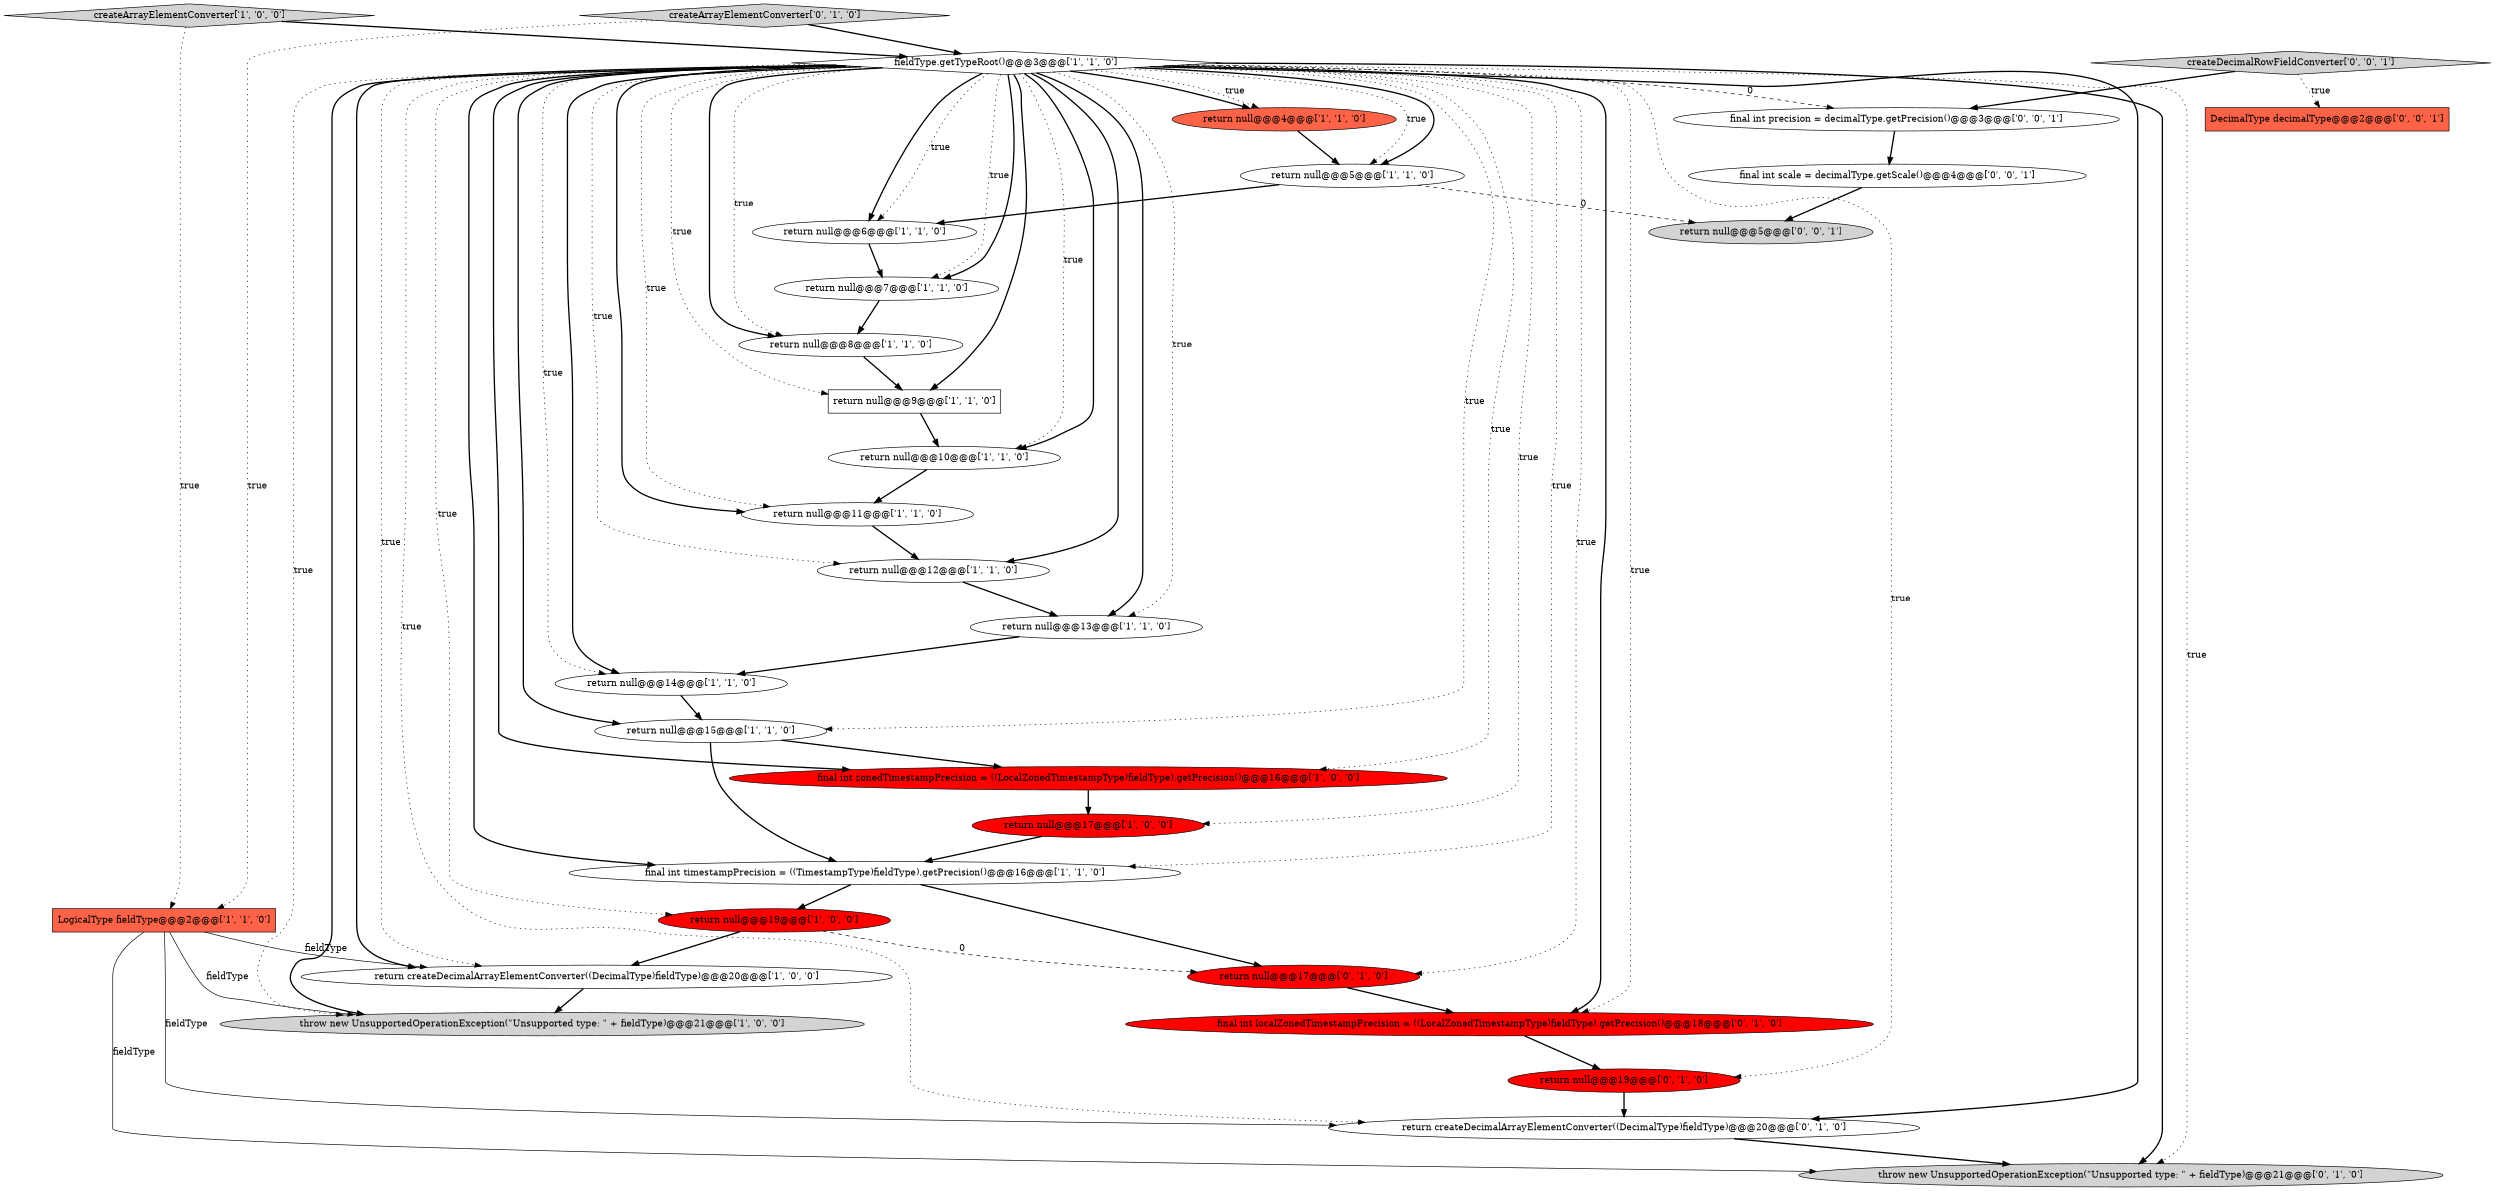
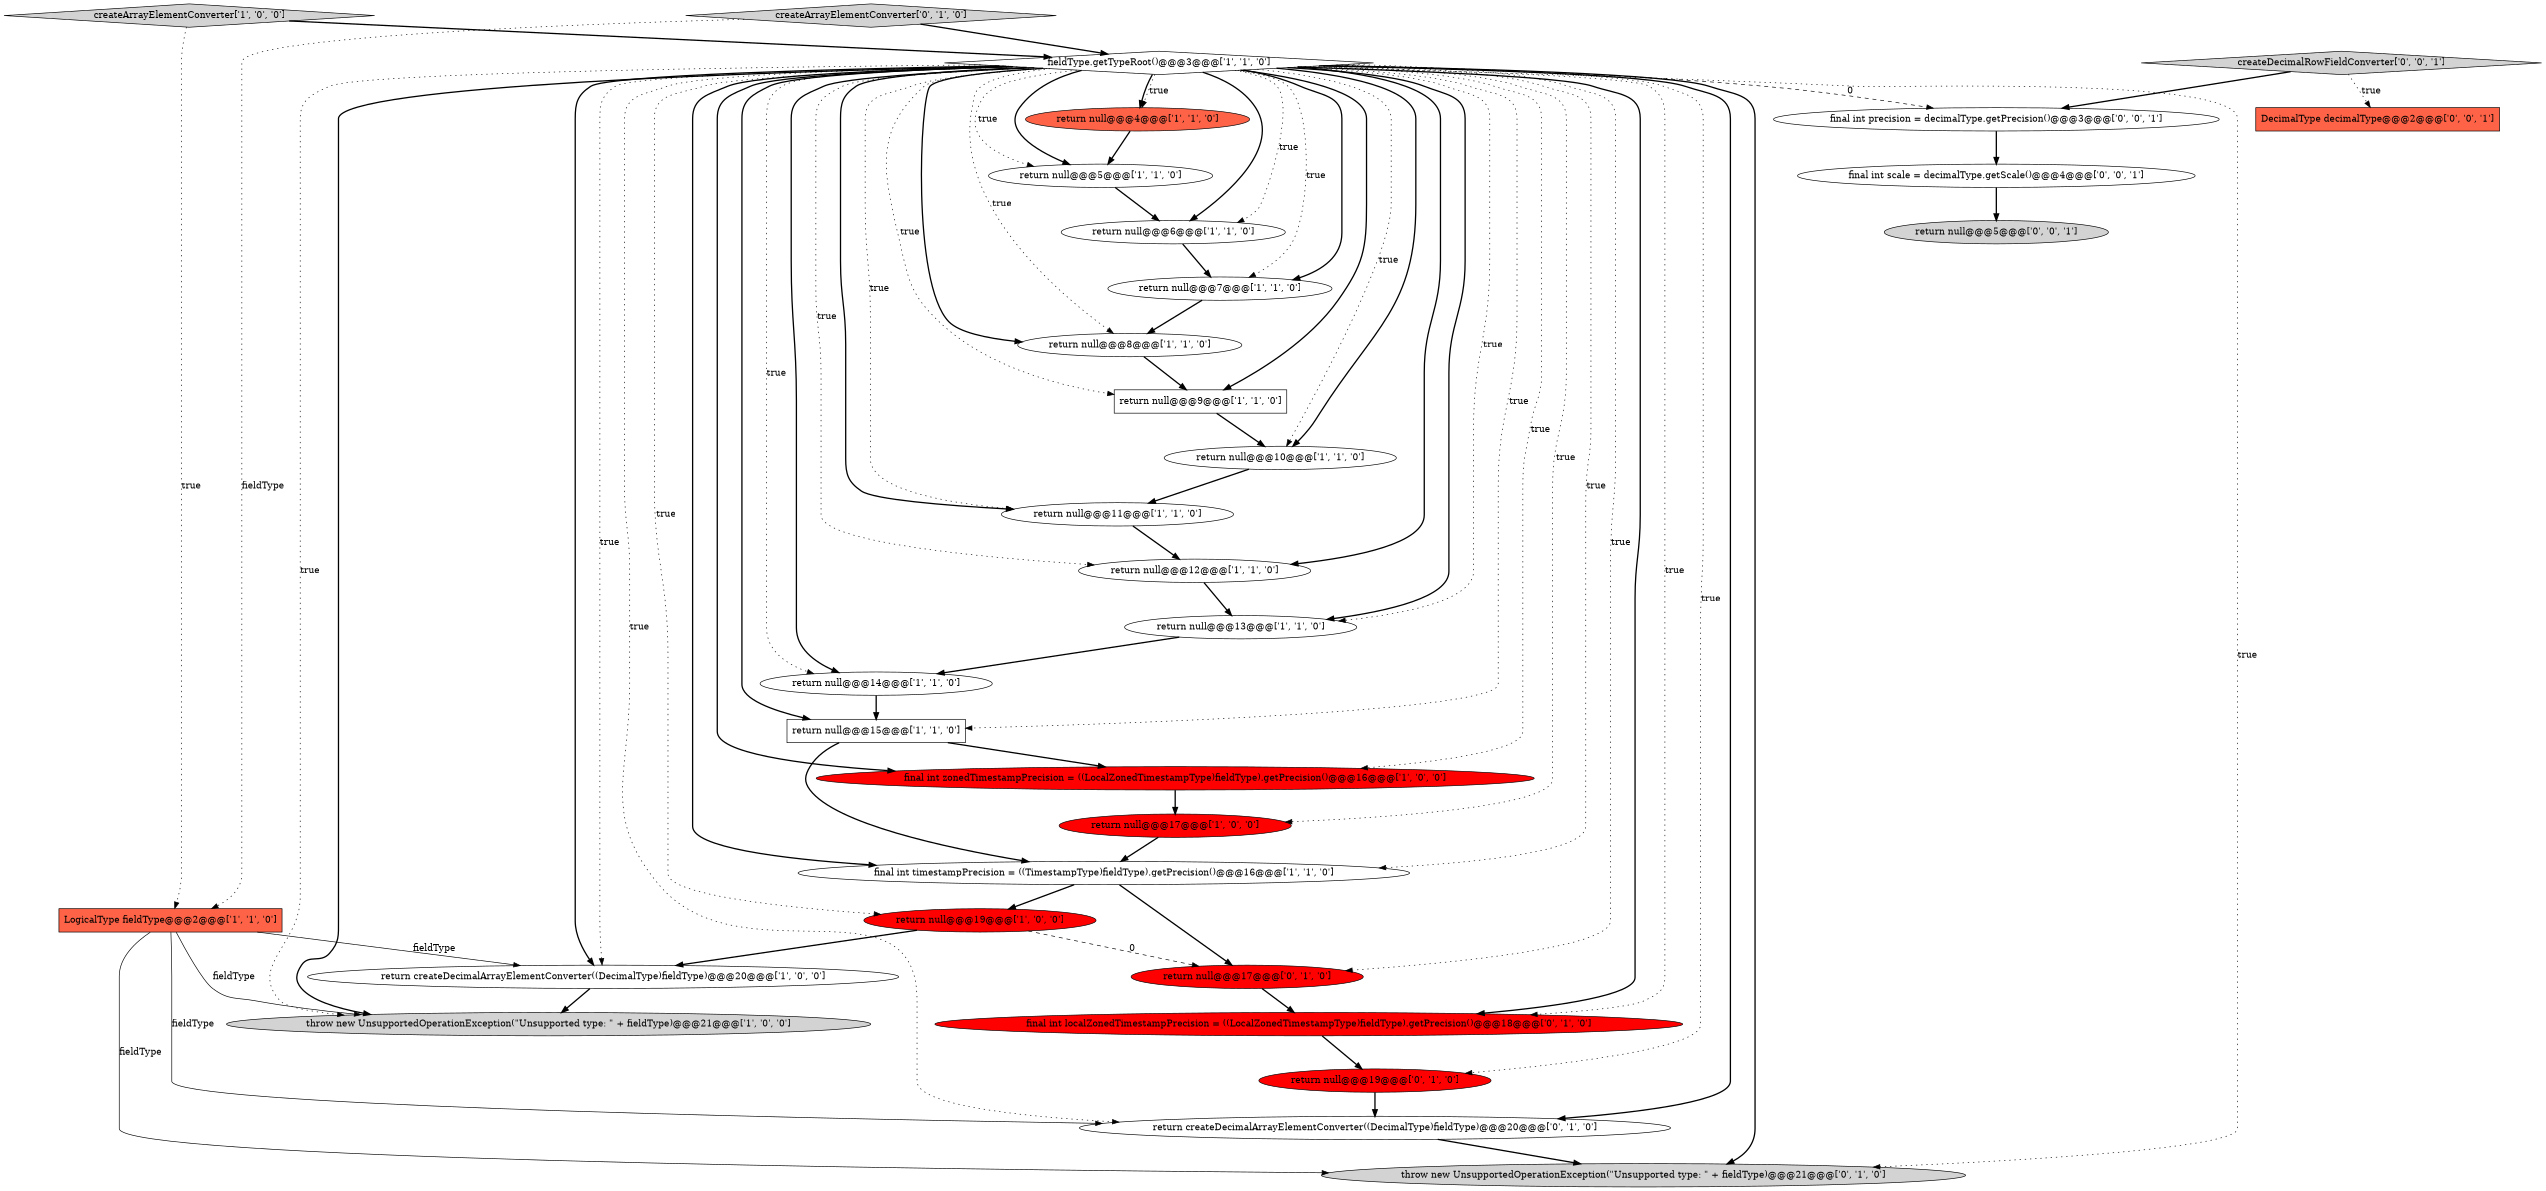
edge "return null@@@5@@@['1', '1', '0']" -> "return null@@@5@@@['0', '0', '1']": removed, label "0"
edge "createArrayElementConverter['0', '1', '0']" -> "LogicalType fieldType@@@2@@@['1', '1', '0']": label "true" -> "fieldType"
node "return null@@@15@@@['1', '1', '0']": shape ellipse -> box
